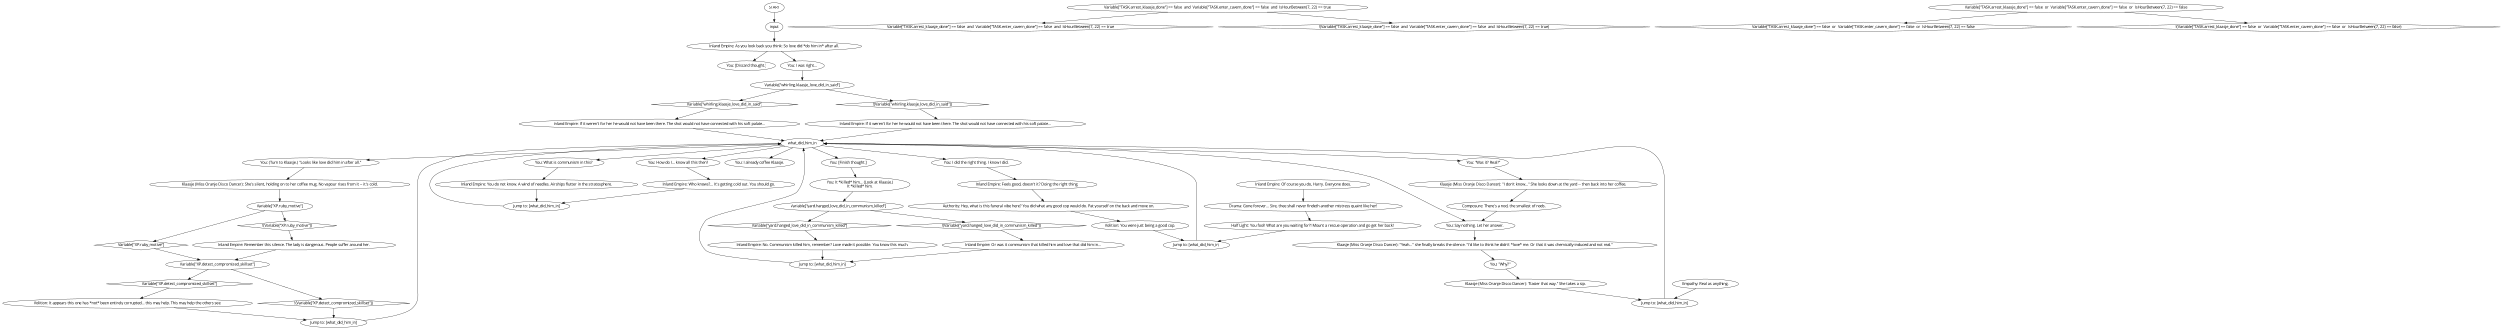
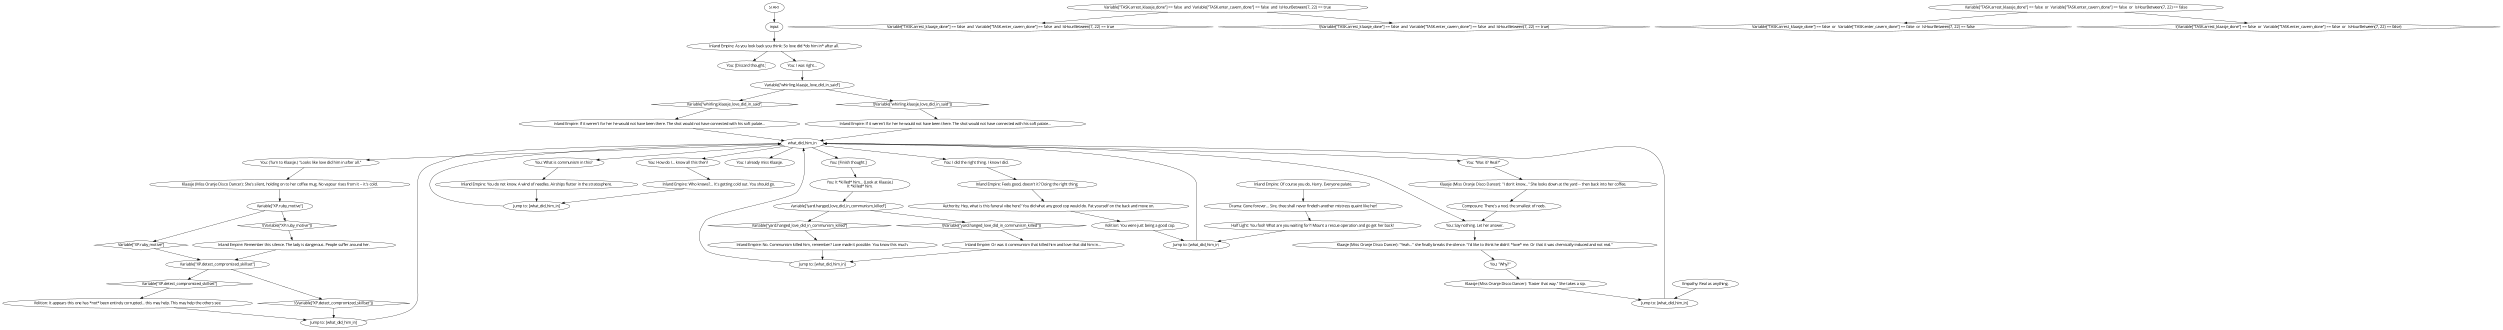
node "You: I already coffee Klaasje.": label "You: I already coffee Klaasje." -> "You: I already miss Klaasje."
node "Inland Empire: Of course you do, Harry. Everyone does.": label "Inland Empire: Of course you do, Harry. Everyone does." -> "Inland Empire: Of course you do, Harry. Everyone palate."
